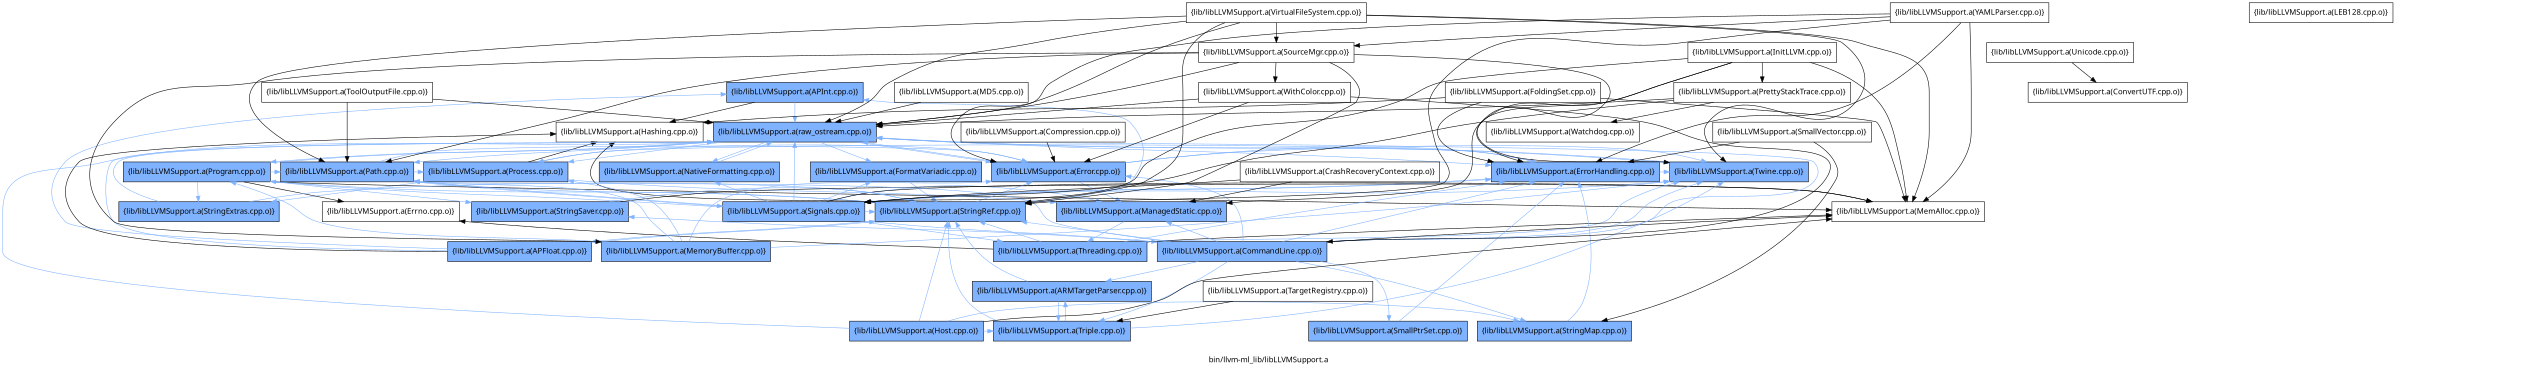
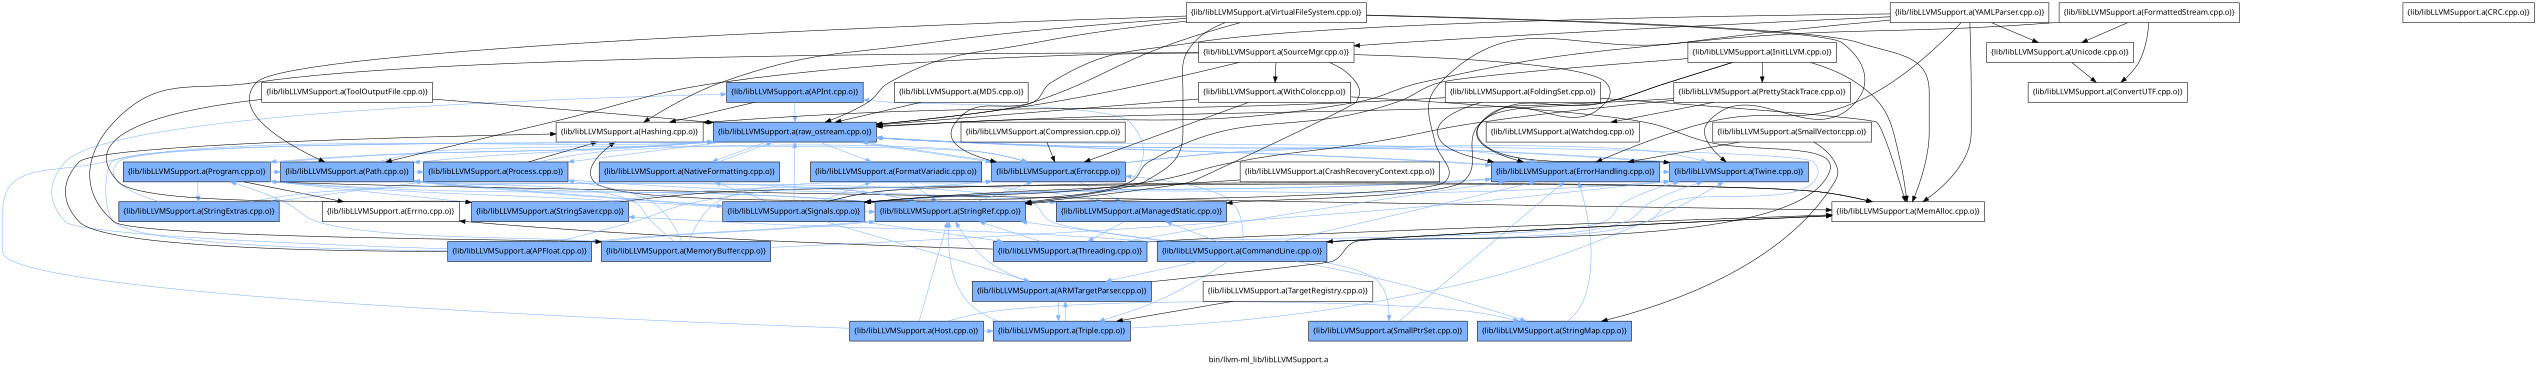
node "{lib/libLLVMSupport.a(FormattedStream.cpp.o)}": added
node "{lib/libLLVMSupport.a(LEB128.cpp.o)}": removed
node "{lib/libLLVMSupport.a(CRC.cpp.o)}": added
edge "{lib/libLLVMSupport.a(VirtualFileSystem.cpp.o)}" -> "{lib/libLLVMSupport.a(SourceMgr.cpp.o)}": now "{lib/libLLVMSupport.a(VirtualFileSystem.cpp.o)}" -> "{lib/libLLVMSupport.a(Hashing.cpp.o)}"
edge "{lib/libLLVMSupport.a(YAMLParser.cpp.o)}" -> "{lib/libLLVMSupport.a(Unicode.cpp.o)}": added
edge "{lib/libLLVMSupport.a(ToolOutputFile.cpp.o)}" -> "{lib/libLLVMSupport.a(Path.cpp.o)}": now "{lib/libLLVMSupport.a(ToolOutputFile.cpp.o)}" -> "{lib/libLLVMSupport.a(StringSaver.cpp.o)}"
edge "{lib/libLLVMSupport.a(ErrorHandling.cpp.o)}" -> "{lib/libLLVMSupport.a(Process.cpp.o)}": now "{lib/libLLVMSupport.a(ErrorHandling.cpp.o)}" -> "{lib/libLLVMSupport.a(raw_ostream.cpp.o)}"
edge "{lib/libLLVMSupport.a(CrashRecoveryContext.cpp.o)}" -> "{lib/libLLVMSupport.a(ManagedStatic.cpp.o)}": removed
edge "{lib/libLLVMSupport.a(APFloat.cpp.o)}" -> "{lib/libLLVMSupport.a(Error.cpp.o)}": added
edge "{lib/libLLVMSupport.a(Signals.cpp.o)}" -> "{lib/libLLVMSupport.a(CommandLine.cpp.o)}": now "{lib/libLLVMSupport.a(Signals.cpp.o)}" -> "{lib/libLLVMSupport.a(ARMTargetParser.cpp.o)}"
edge "{lib/libLLVMSupport.a(Host.cpp.o)}" -> "{lib/libLLVMSupport.a(MemAlloc.cpp.o)}": now "{lib/libLLVMSupport.a(ARMTargetParser.cpp.o)}" -> "{lib/libLLVMSupport.a(MemAlloc.cpp.o)}"
